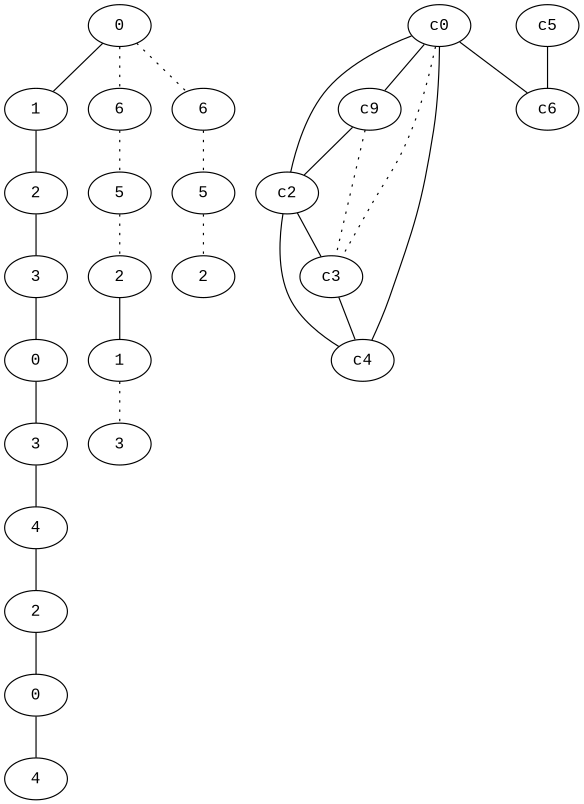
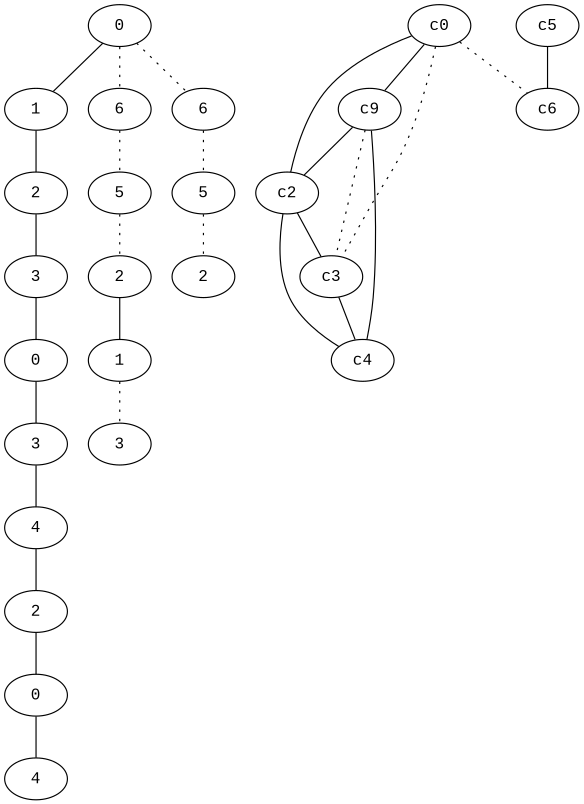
edge "c0" -- "c6": style solid -> dotted
edge "c0" -- "c4": now "c9" -- "c4"
